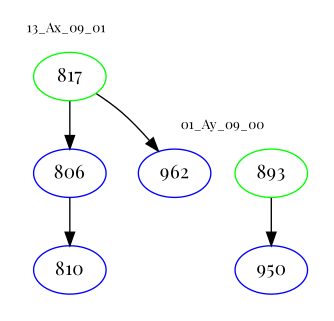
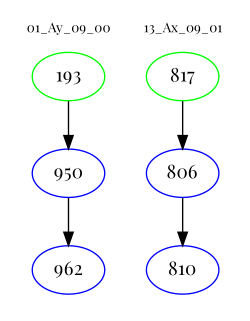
edge "817" -> "962": now "950" -> "962"
node "893": label "893" -> "193"
